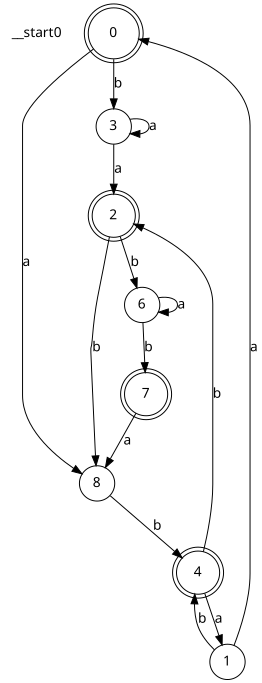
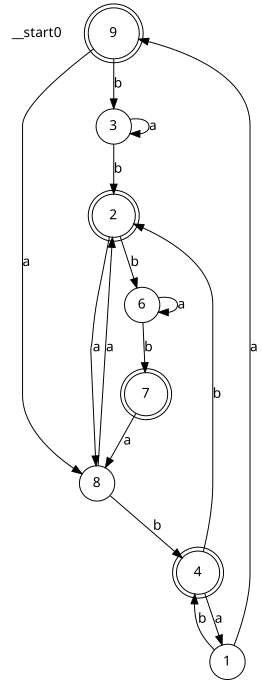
node "0": label "0" -> "9"
edge "3" -> "2": label "a" -> "b"
edge "2" -> "8": label "b" -> "a"
edge "8" -> "2": added, label "a"
